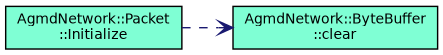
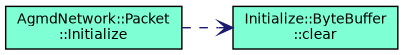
node "AgmdNetwork::ByteBuffer ::clear": label "AgmdNetwork::ByteBuffer ::clear" -> "Initialize::ByteBuffer ::clear"
